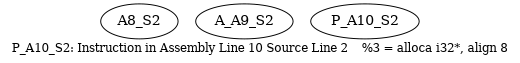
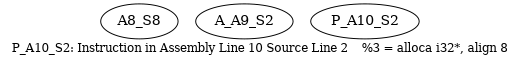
node "A8_S2": label "A8_S2" -> "A8_S8"
